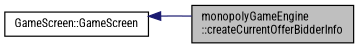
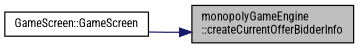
edge "monopolyGameEngine ::createCurrentOfferBidderInfo" -> "GameScreen::GameScreen": reversed
